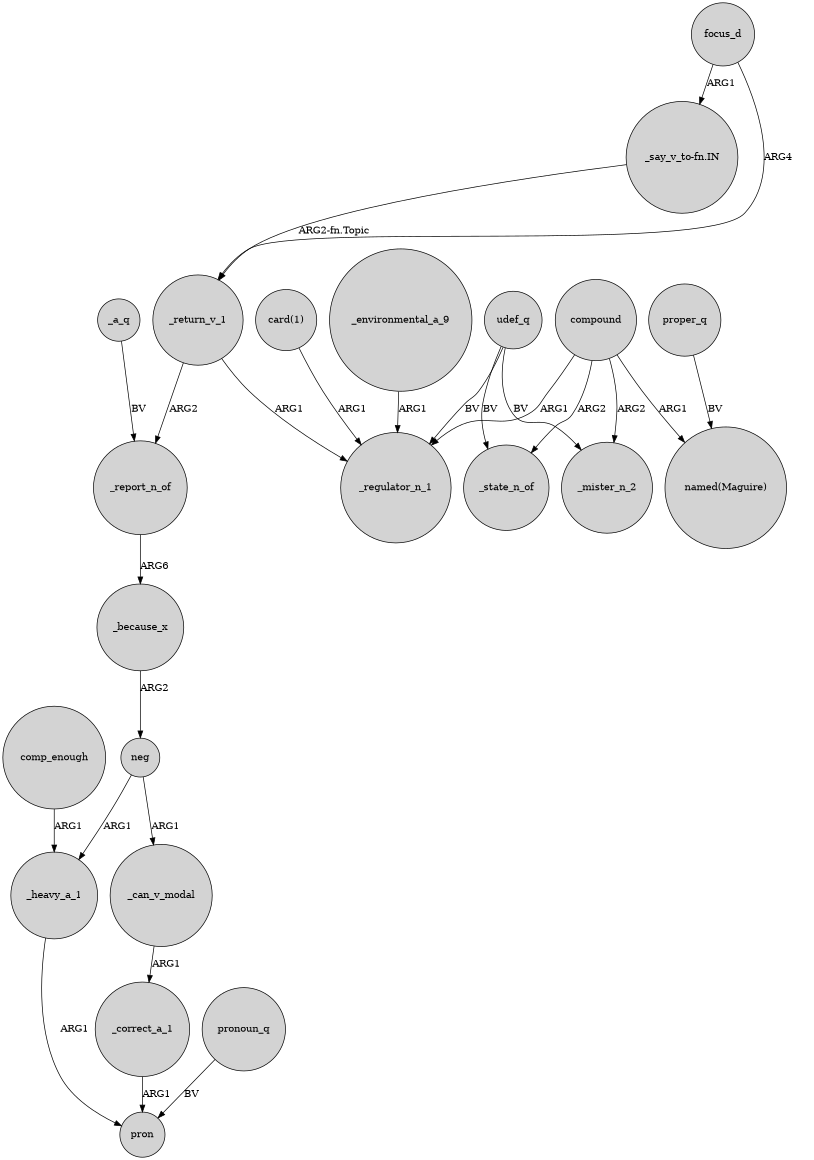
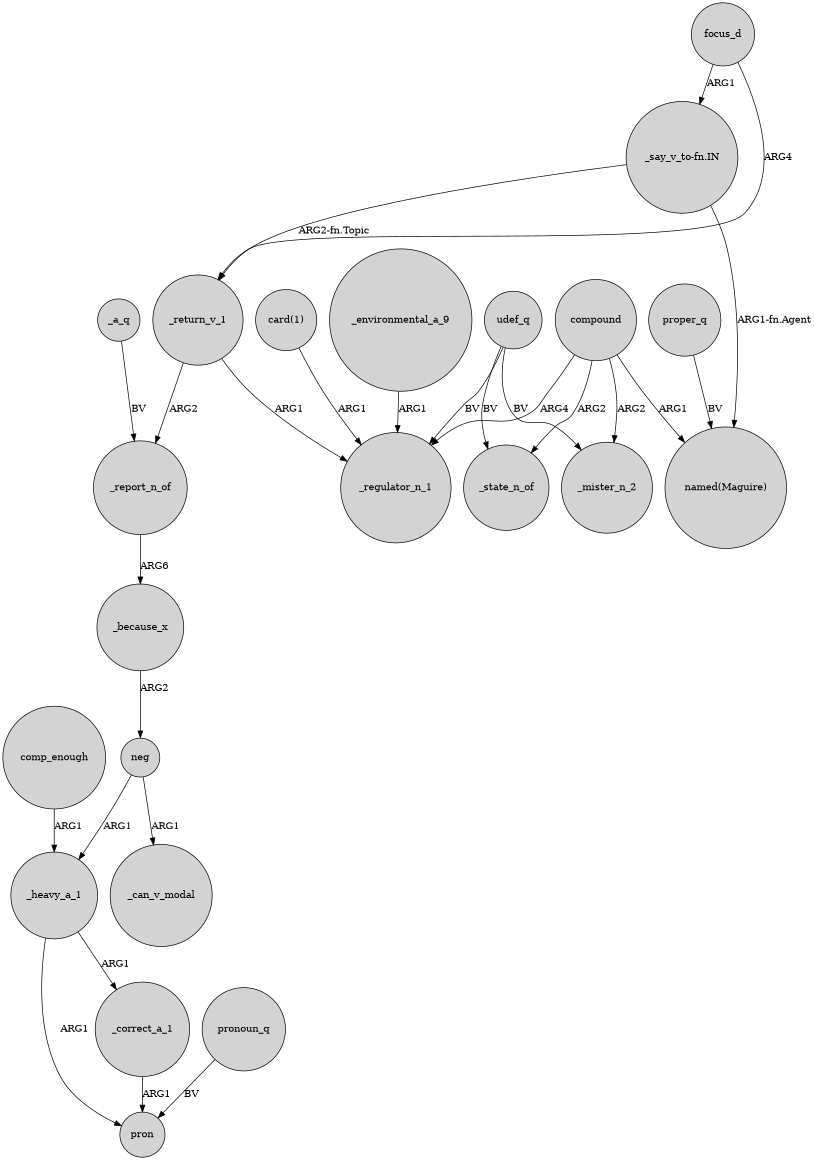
edge "_say_v_to-fn.IN" -> "named(Maguire)": added, label "ARG1-fn.Agent"
edge "compound" -> "_regulator_n_1": label "ARG1" -> "ARG4"
edge "_can_v_modal" -> "_correct_a_1": now "_heavy_a_1" -> "_correct_a_1"
